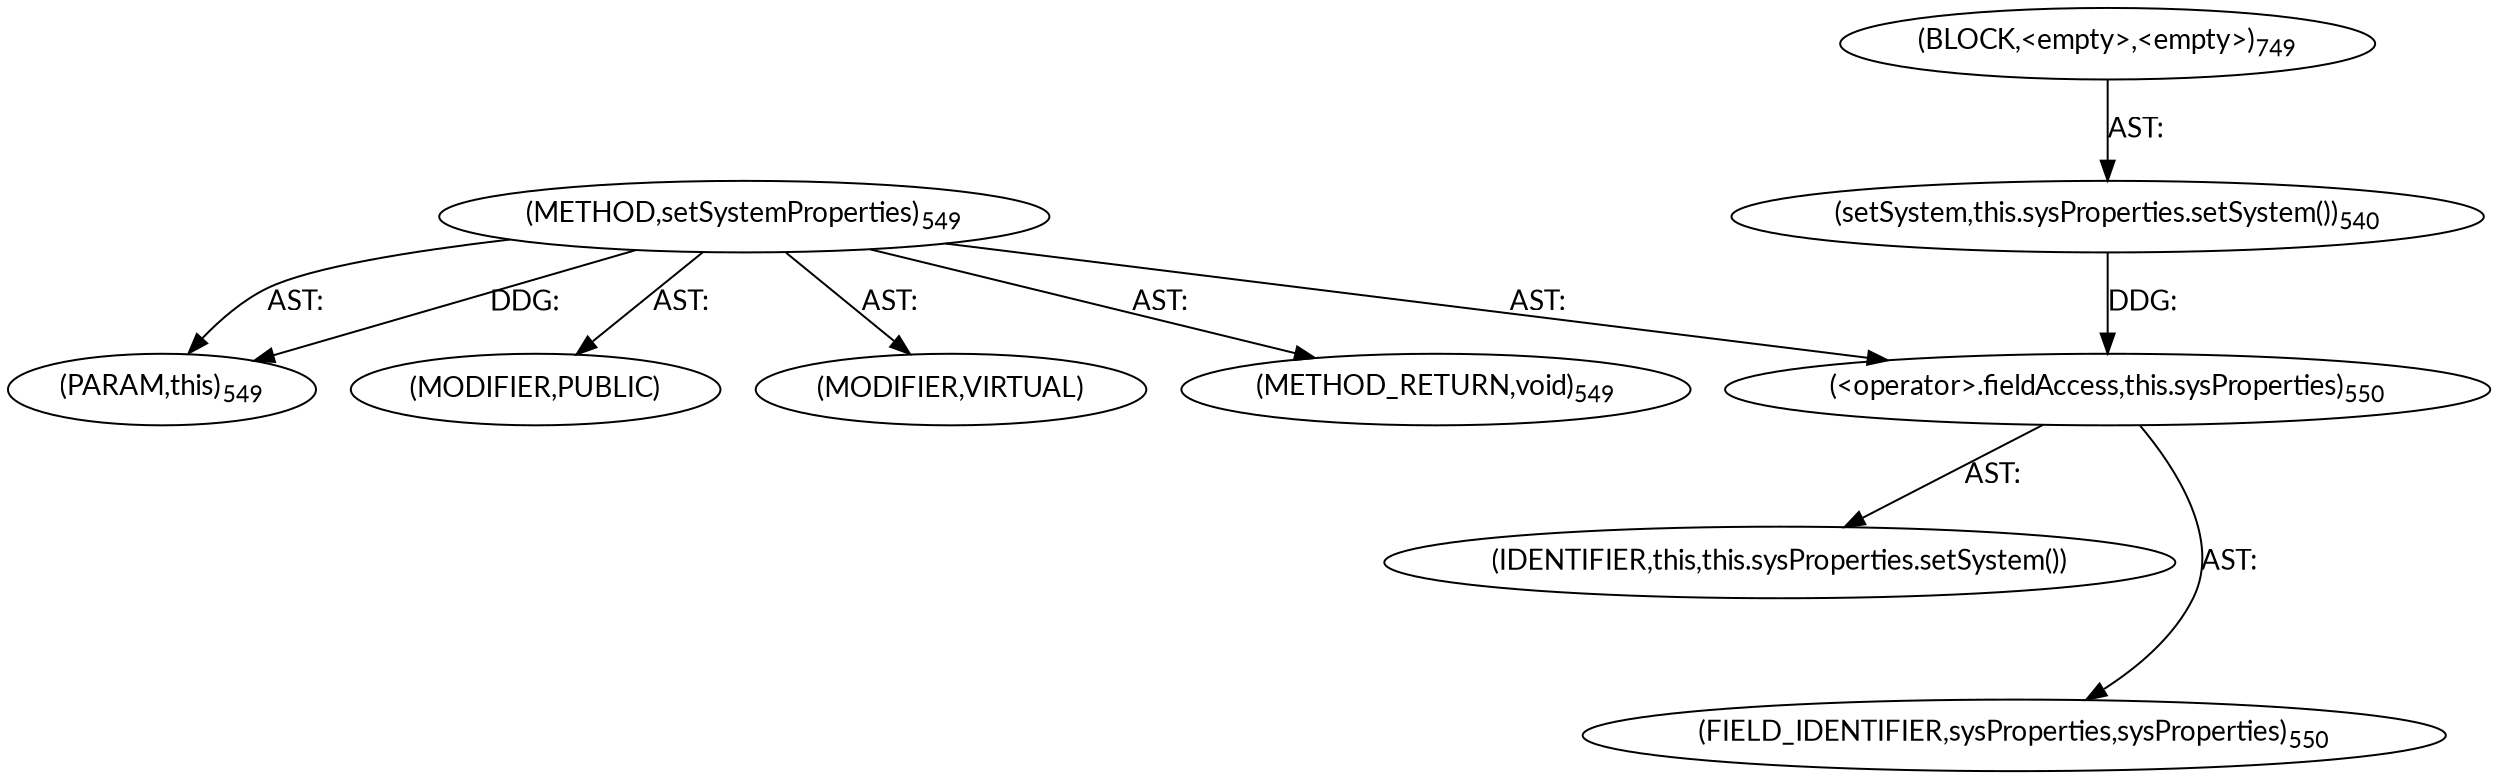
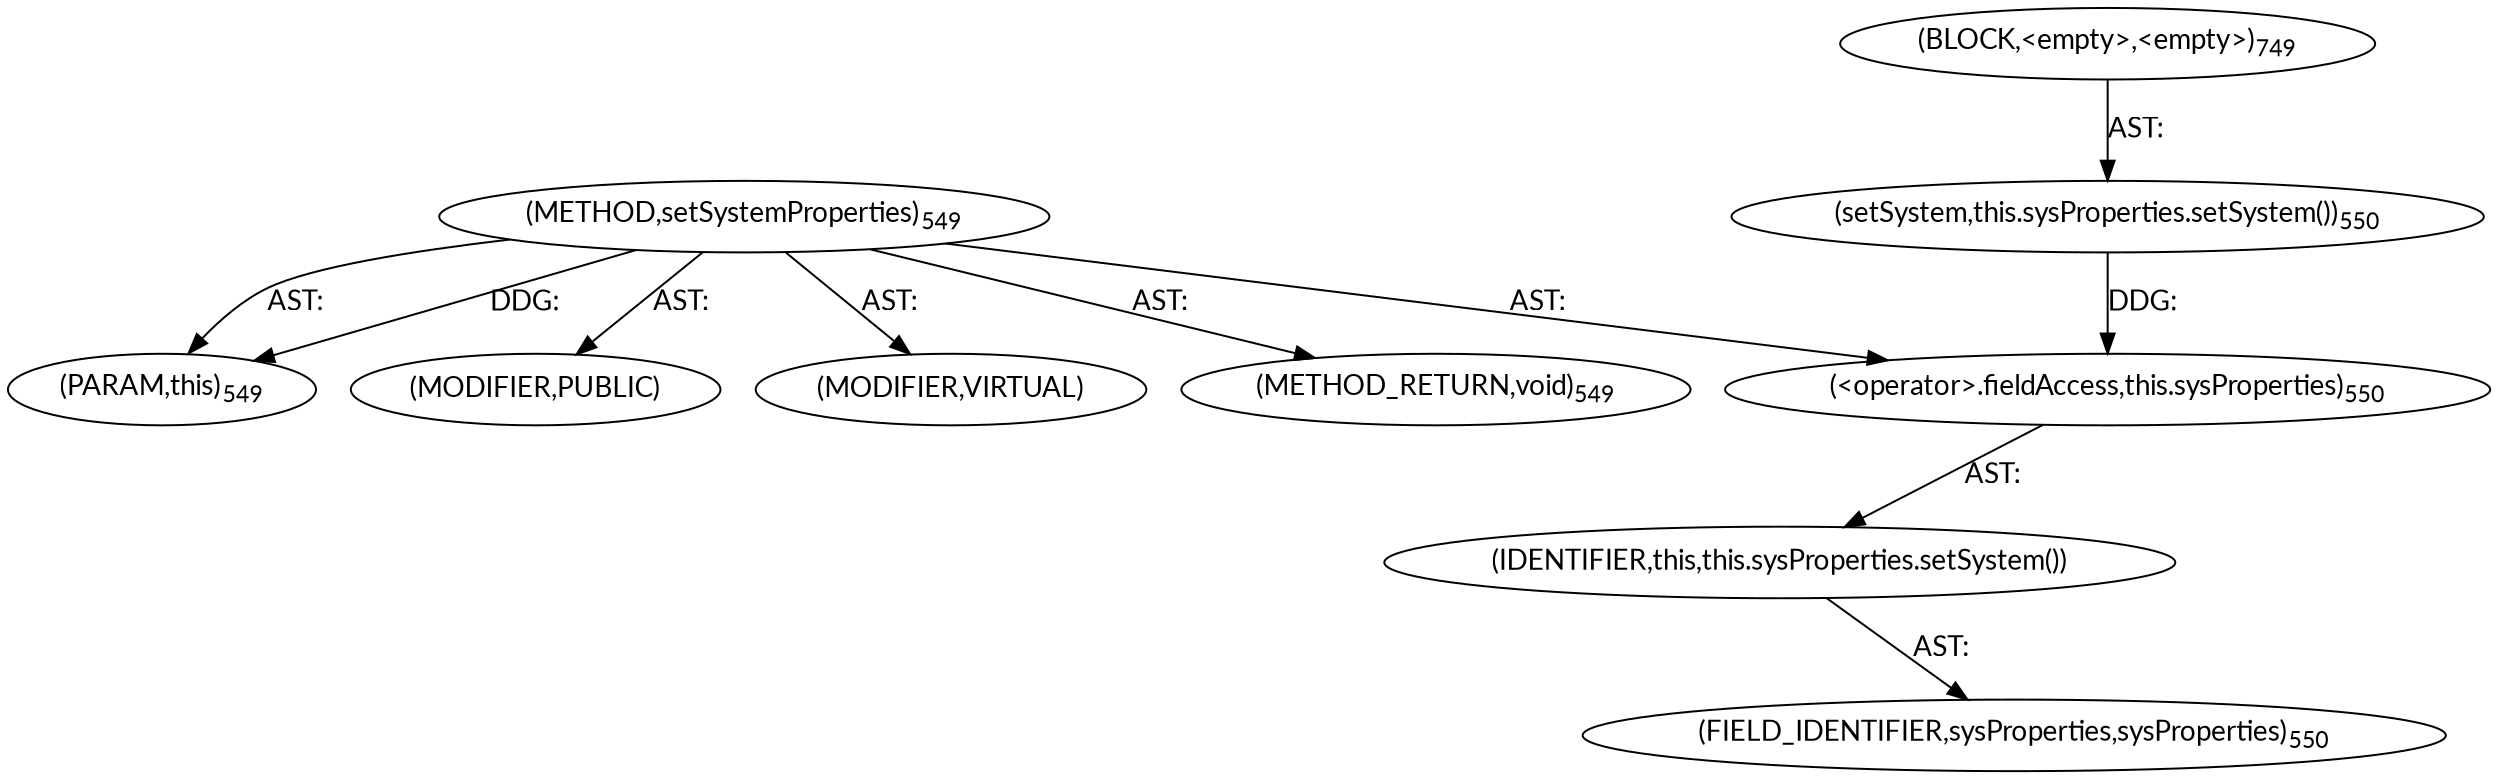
node "(setSystem,this.sysProperties.setSystem())": text "540" -> "550"
edge "(<operator>.fieldAccess,this.sysProperties)" -> "(FIELD_IDENTIFIER,sysProperties,sysProperties)": now "(IDENTIFIER,this,this.sysProperties.setSystem())" -> "(FIELD_IDENTIFIER,sysProperties,sysProperties)"
